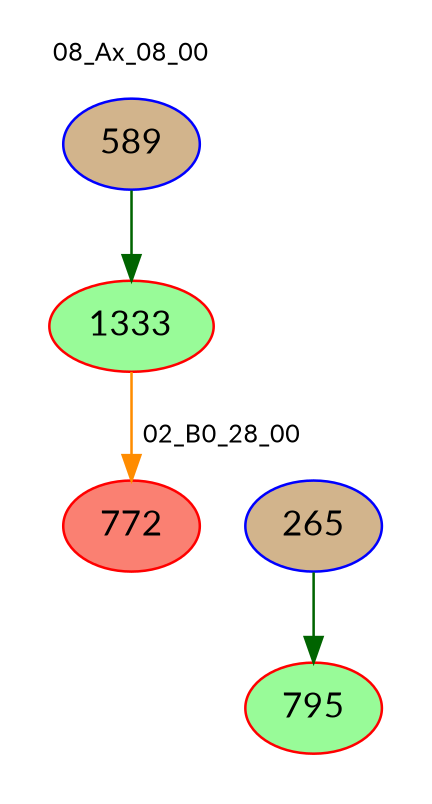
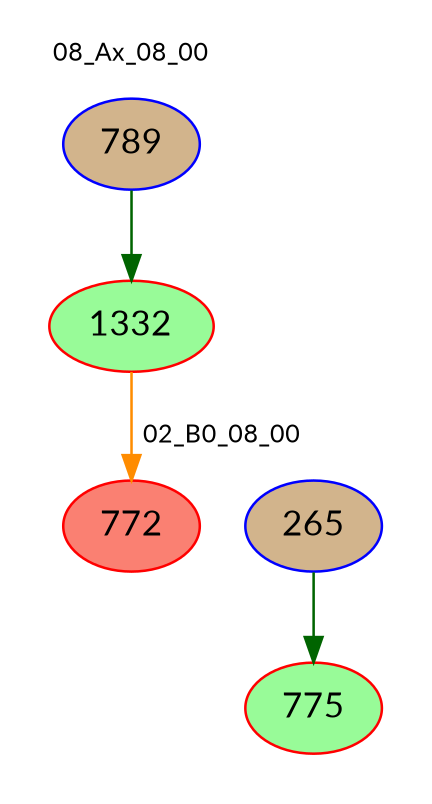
node "589": label "589" -> "789"
node "1333": label "1333" -> "1332"
cluster "02_B0_28_00": label "02_B0_28_00" -> "02_B0_08_00"
node "795": label "795" -> "775"
